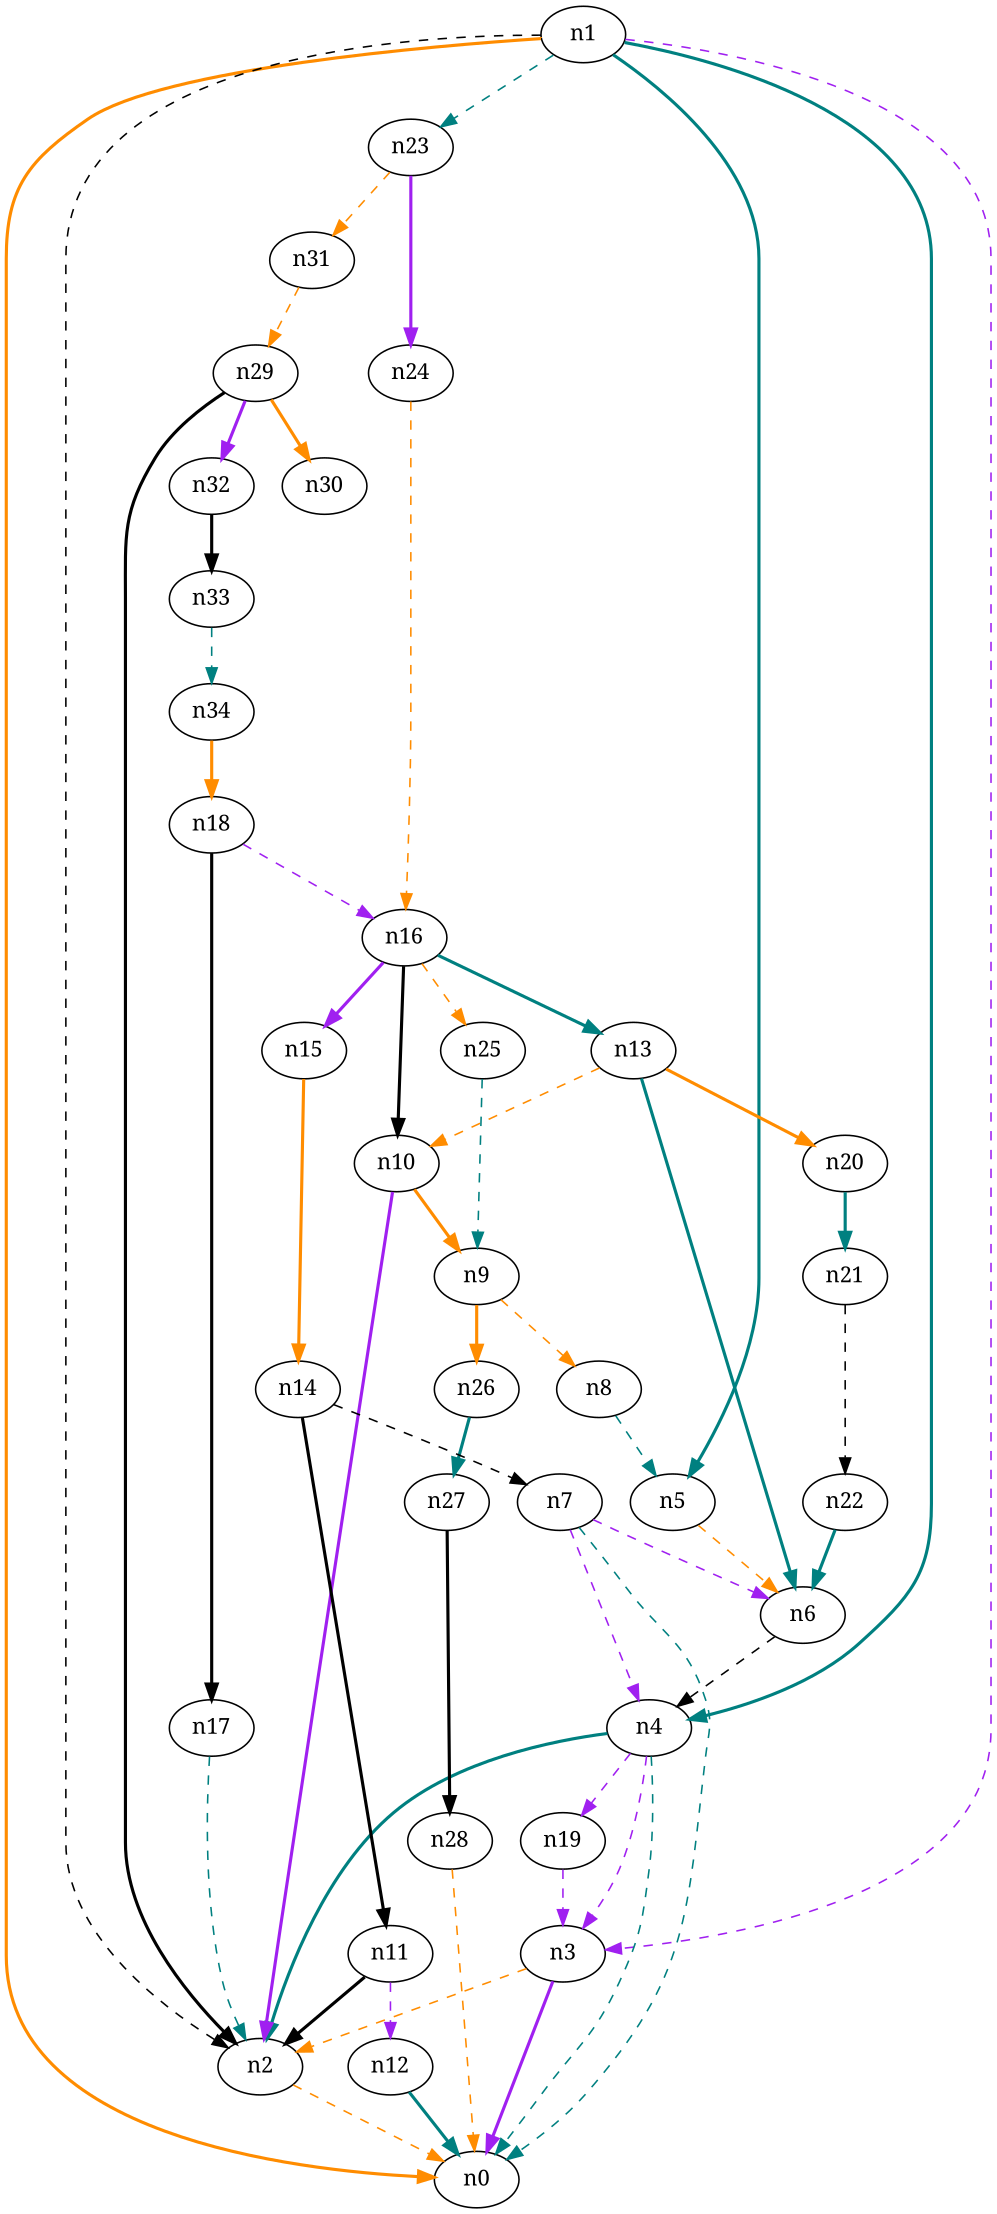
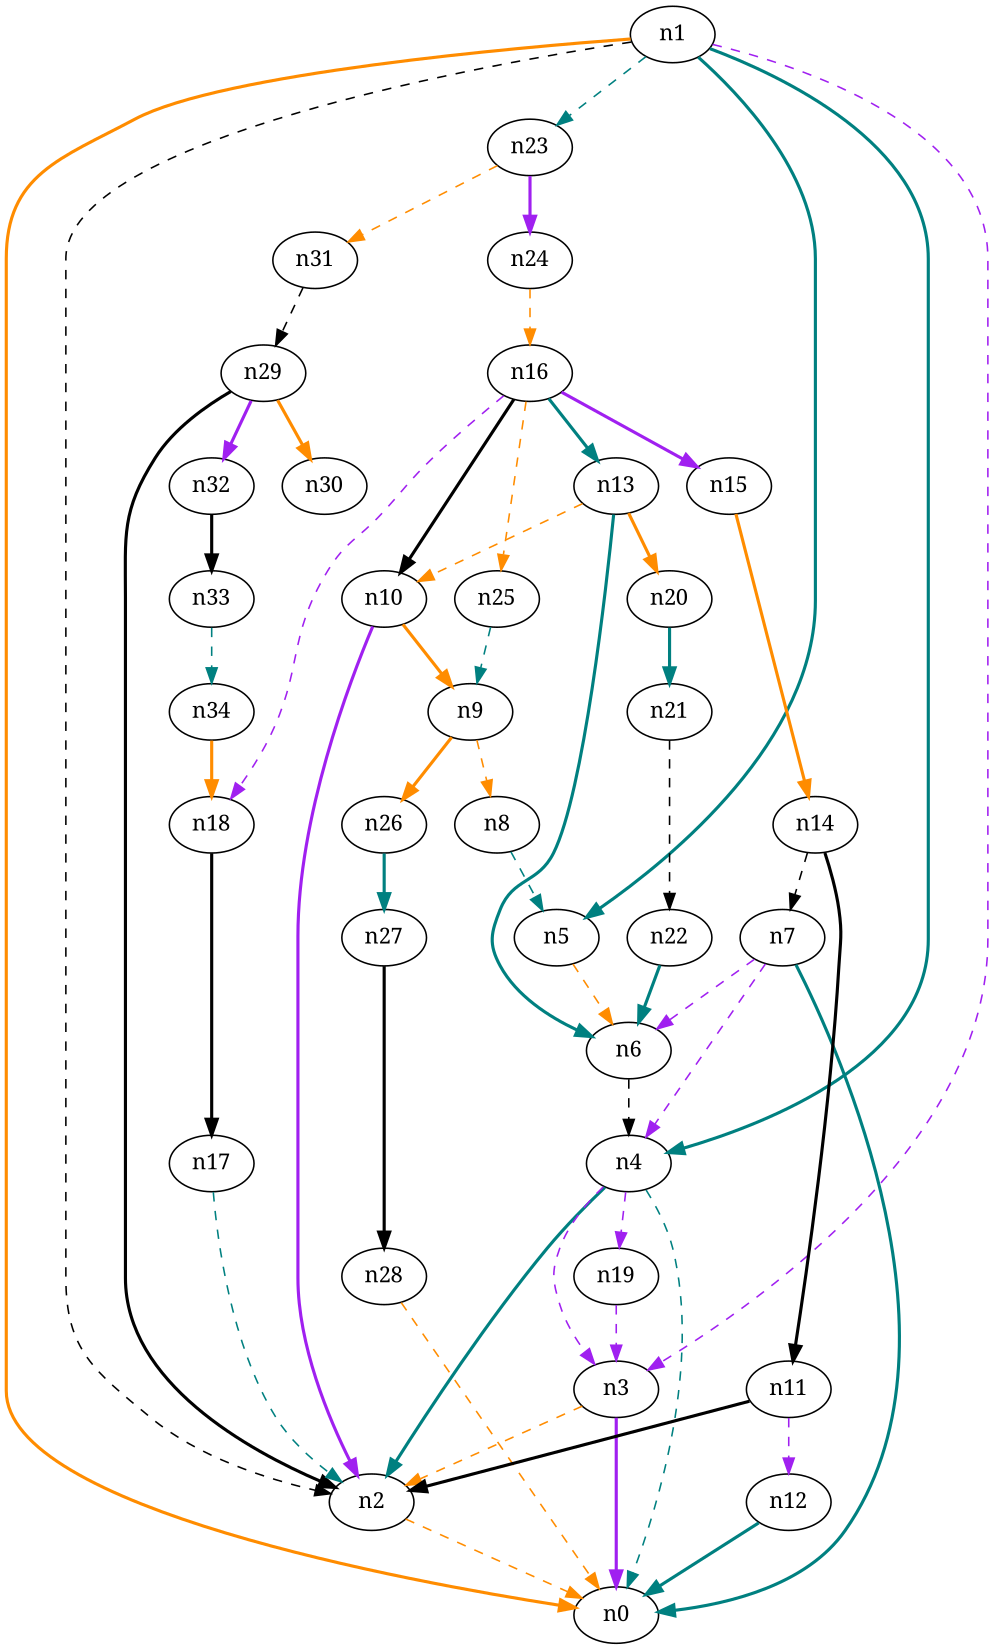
edge "n31" -> "n29": color darkorange -> black
edge "n18" -> "n16": reversed
edge "n7" -> "n0": style dashed -> bold
